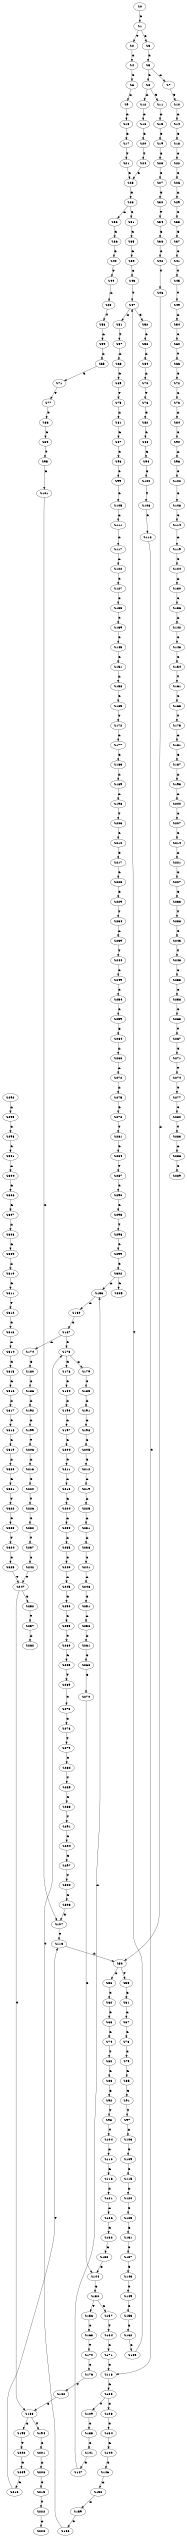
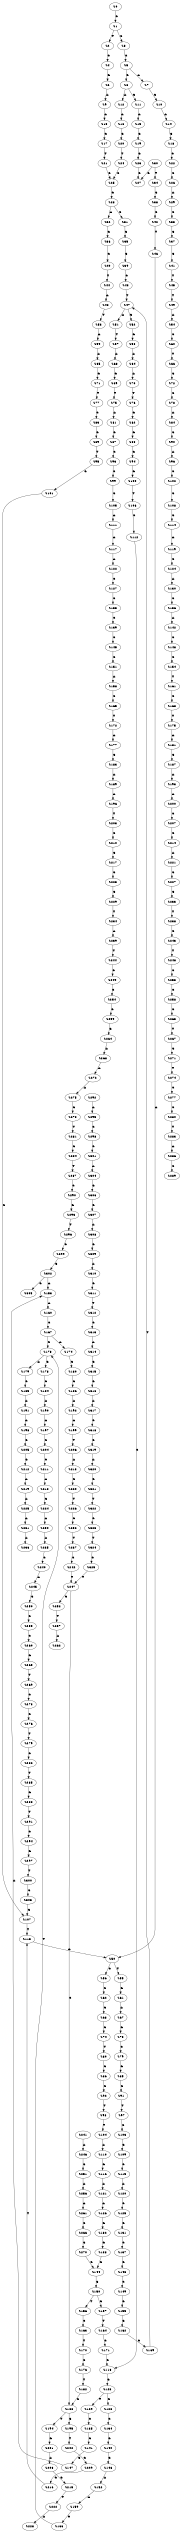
edge "S27" -> "S30": reversed
edge "S236" -> "S241": removed, label "C"
